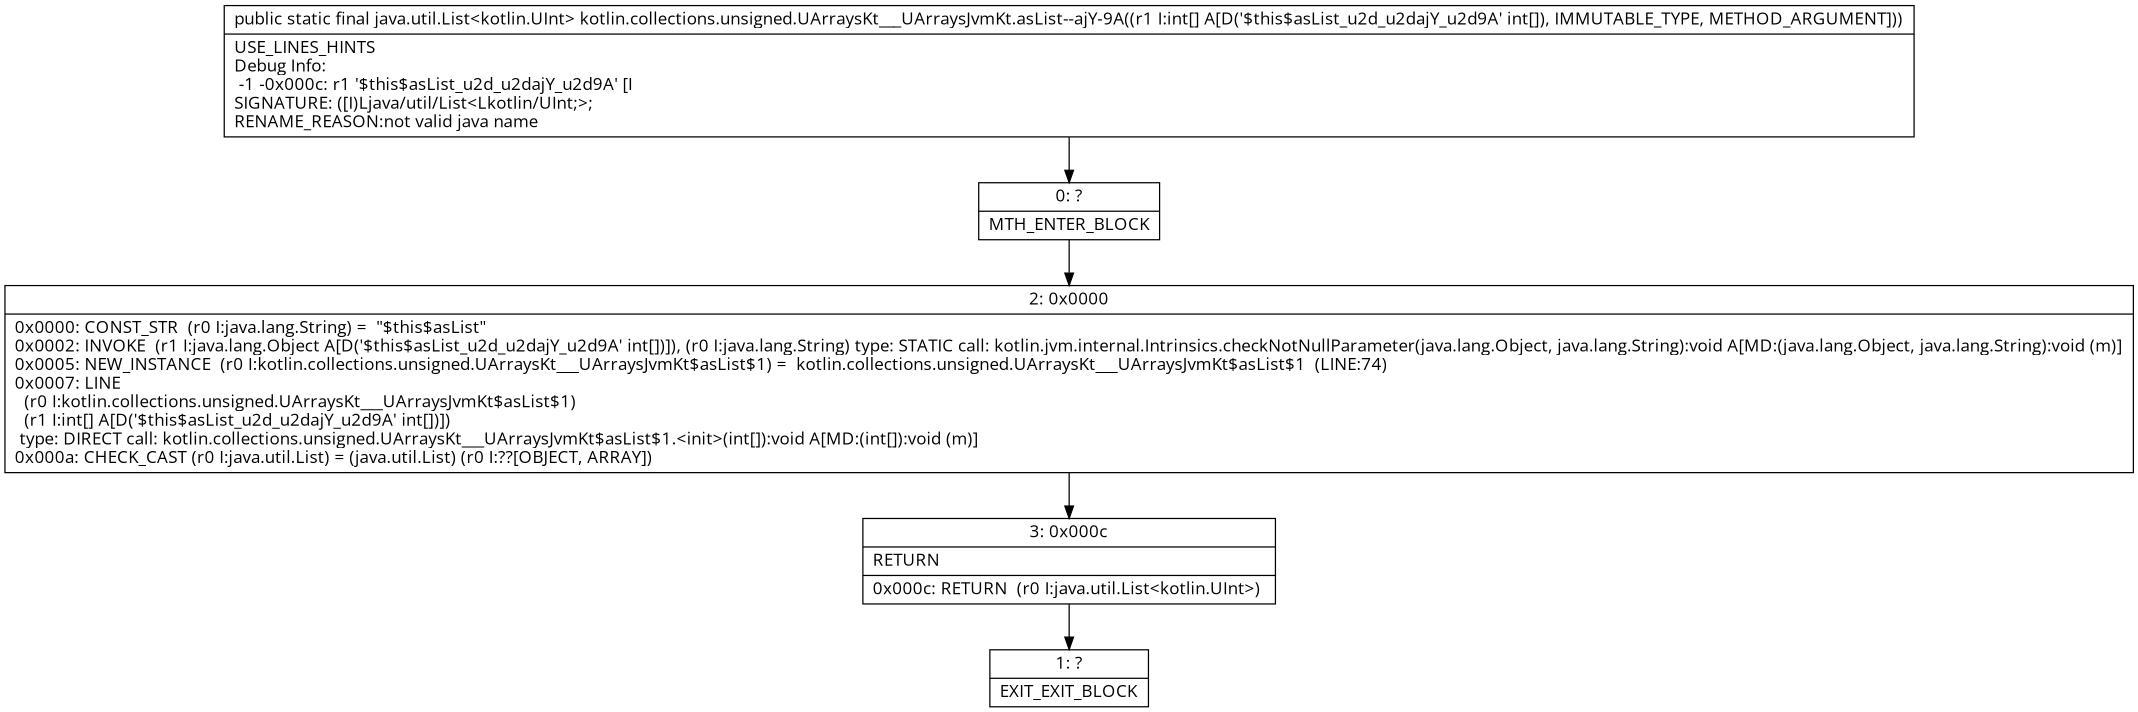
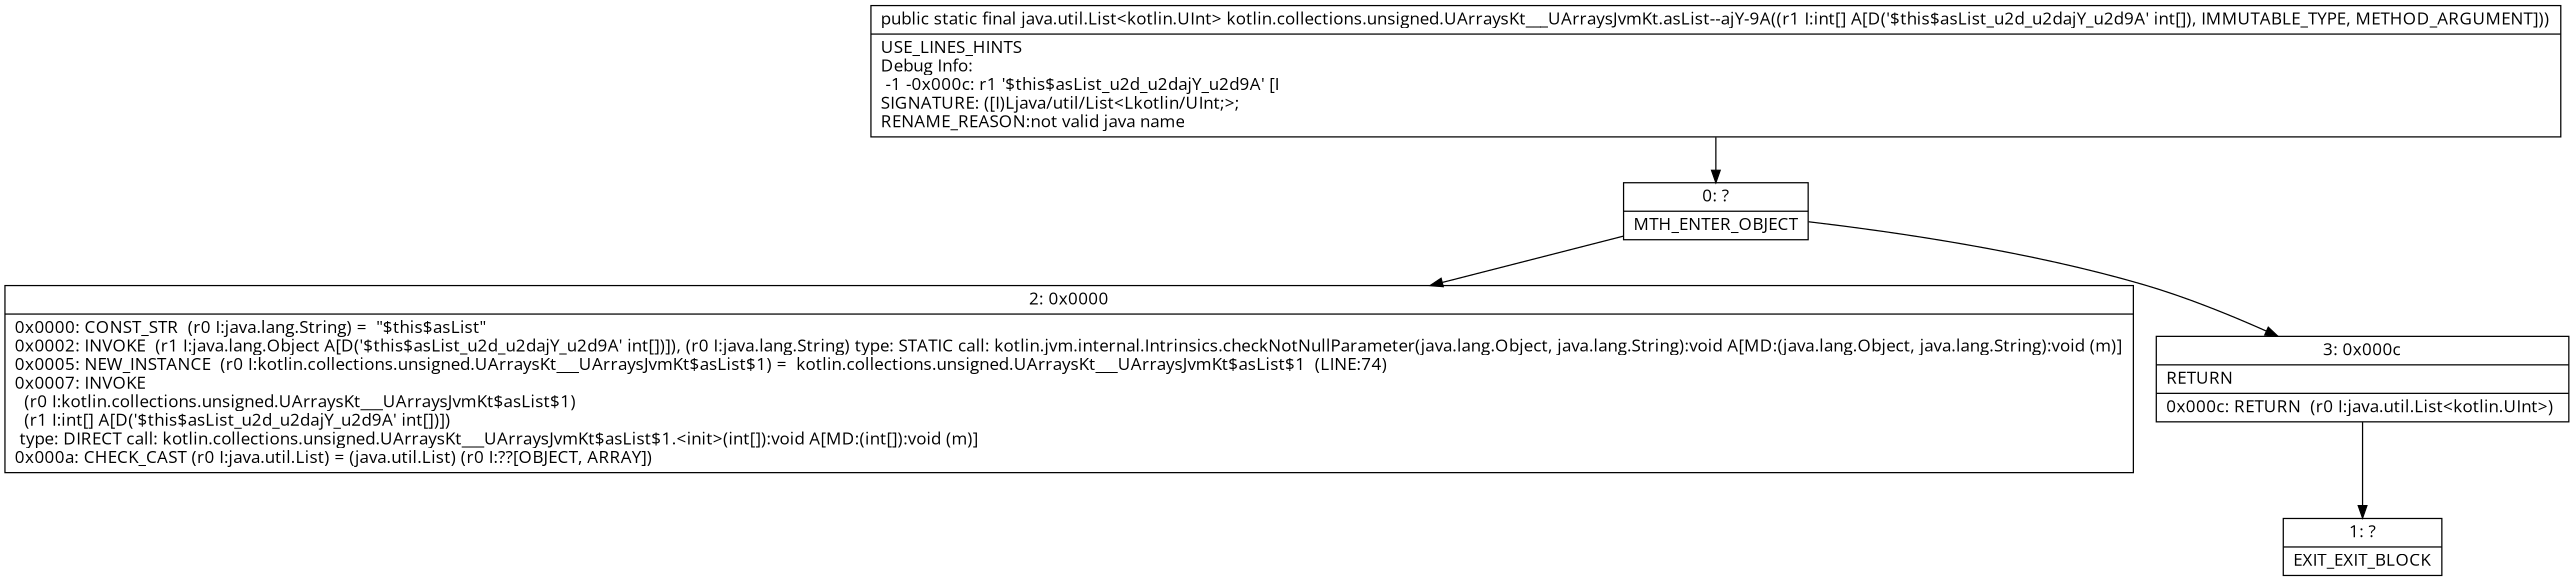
node "0: ?": text "MTH_ENTER_BLOCK" -> "MTH_ENTER_OBJECT"
node "2: 0x0000": text "0x0007: LINE" -> "0x0007: INVOKE"
edge "2: 0x0000" -> "3: 0x000c": now "0: ?" -> "3: 0x000c"
